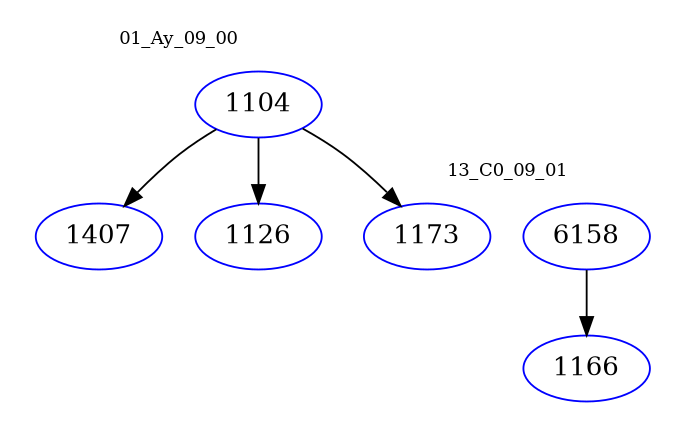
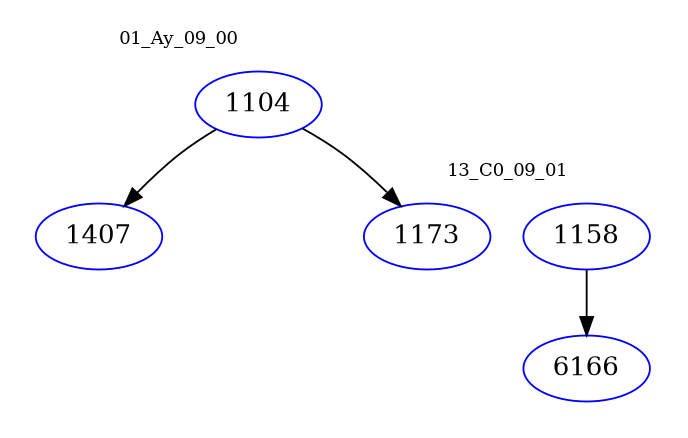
node "1126": removed
node "6158": label "6158" -> "1158"
node "1166": label "1166" -> "6166"
